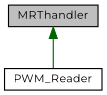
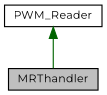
edge "PWM_Reader" -> "MRThandler": reversed
